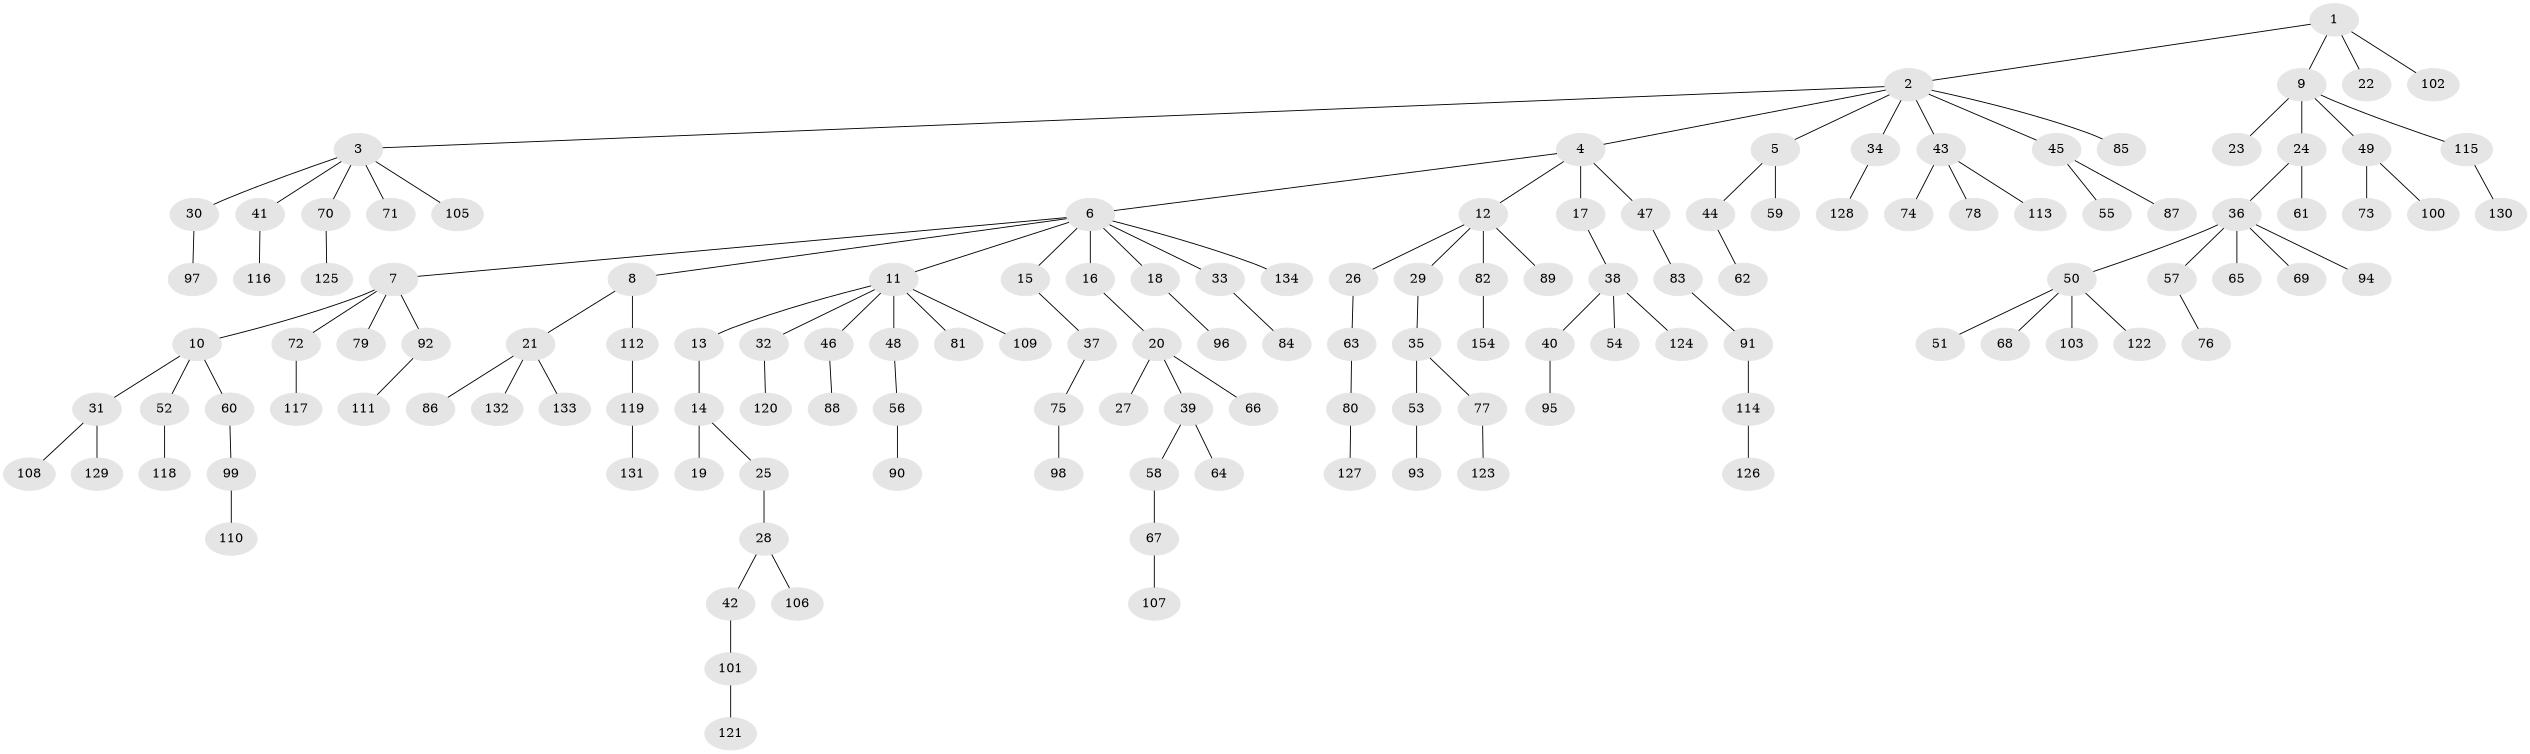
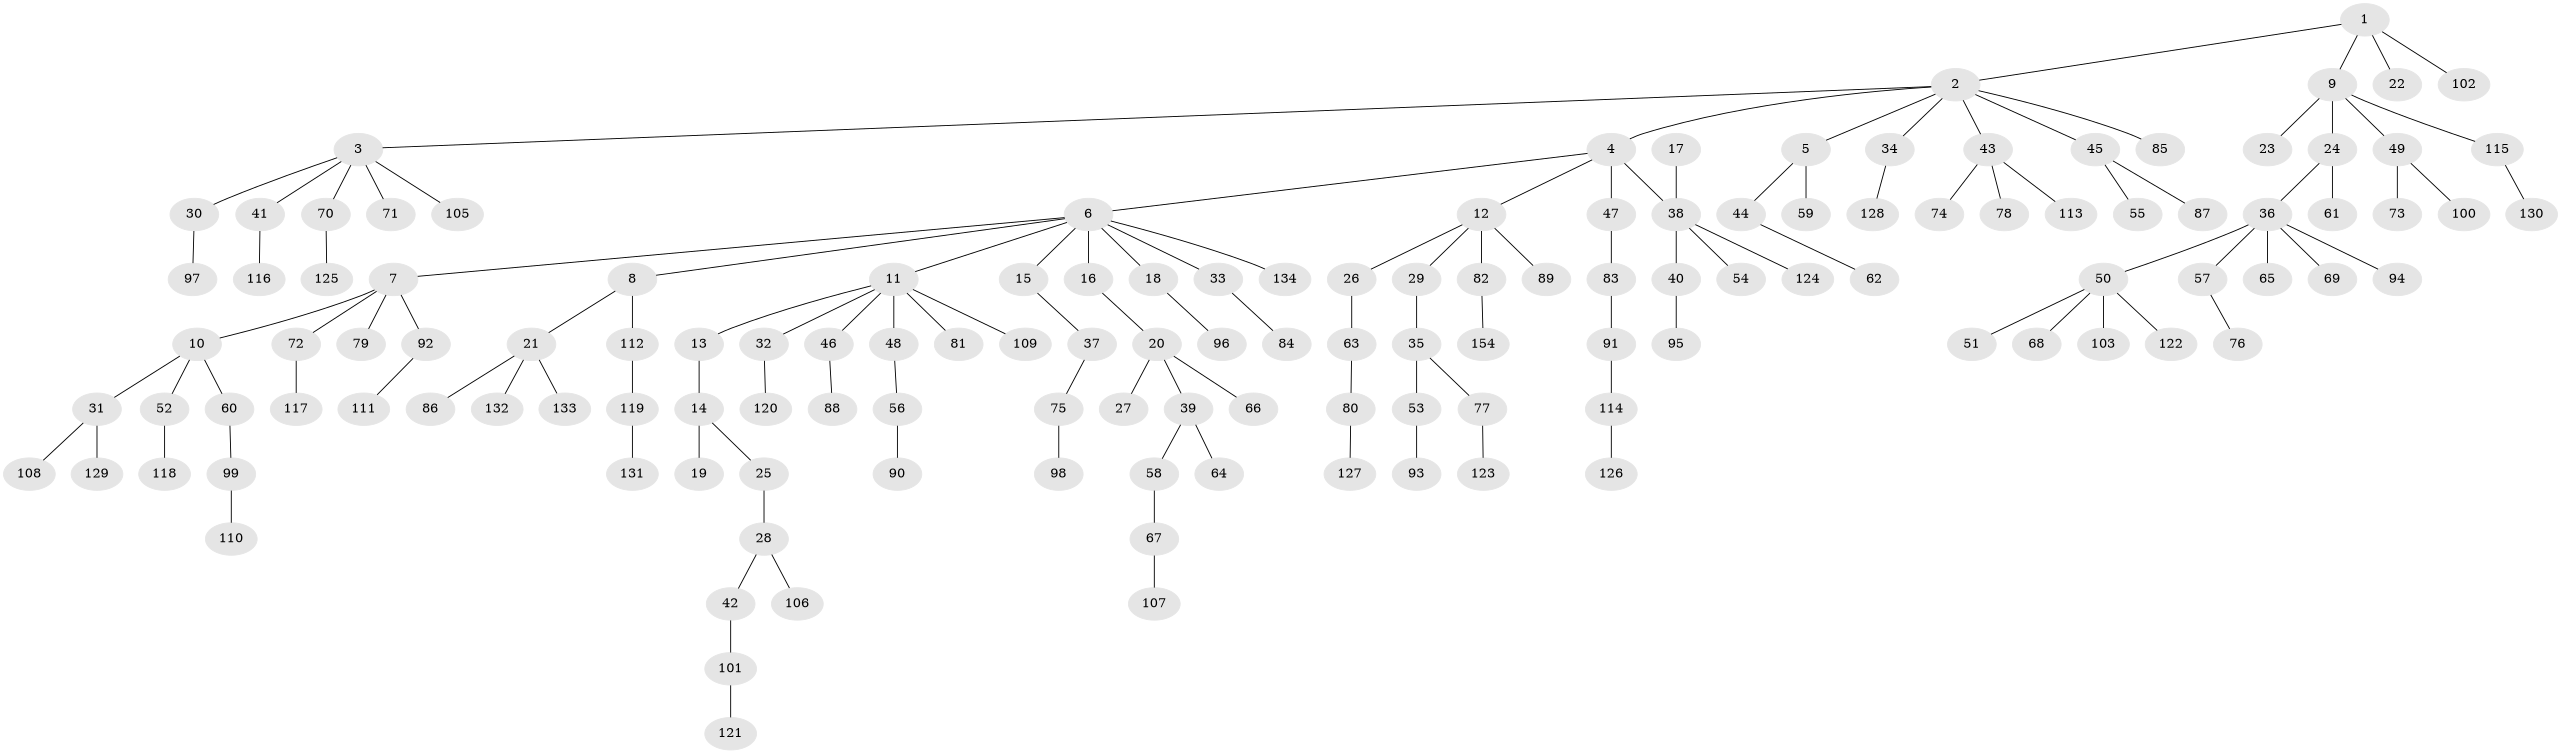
edge "4" -- "17": now "4" -- "38"
